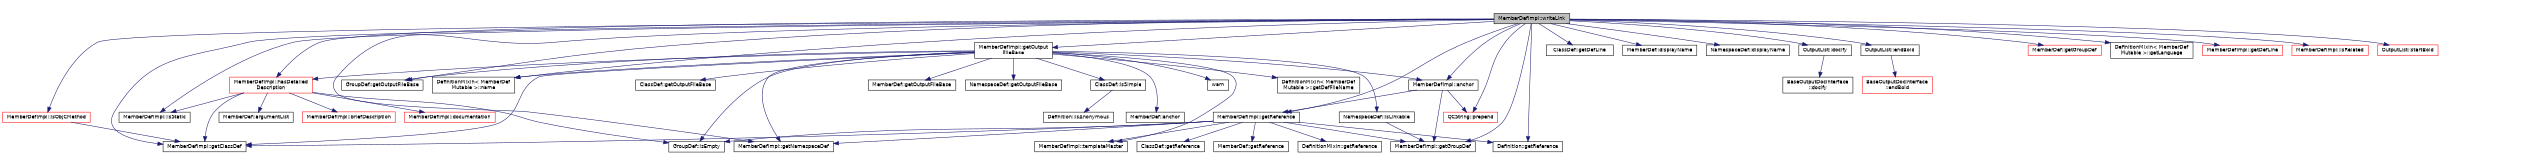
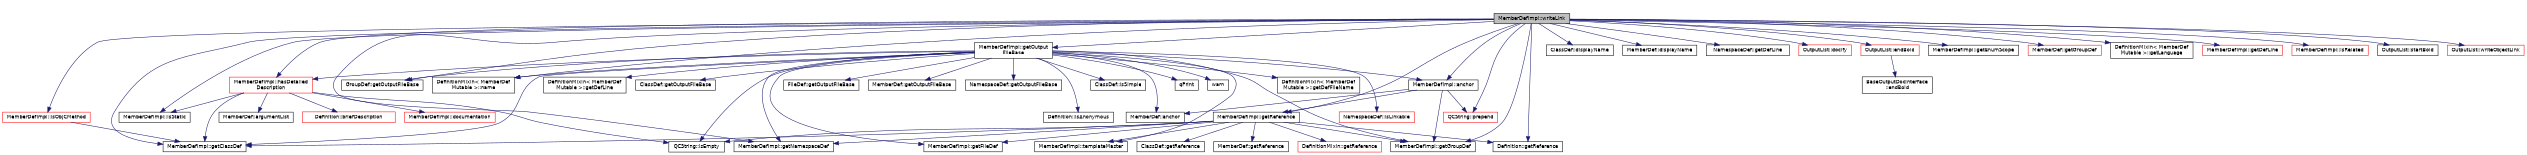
node "ClassDef::getDefLine": label "ClassDef::getDefLine" -> "ClassDef::displayName"
node "NamespaceDef::displayName": label "NamespaceDef::displayName" -> "NamespaceDef::getDefLine"
node "OutputList::docify": color black -> red
node "OutputList::endBold": color black -> red
node "MemberDefImpl::getEnumScope": added
node "OutputList::startBold": color red -> black
node "OutputList::writeObjectLink": added
node "DefinitionMixin< MemberDef Mutable >::getDefLine": added
node "FileDef::getOutputFileBase": added
node "qPrint": added
node "BaseOutputDocInterface ::docify": removed
node "BaseOutputDocInterface ::endBold": color red -> black
edge "ClassDef::isSimple" -> "Definition::isAnonymous": now "MemberDefImpl::getOutput FileBase" -> "Definition::isAnonymous"
edge "MemberDefImpl::anchor" -> "MemberDef::anchor": added
node "MemberDefImpl::briefDescription": label "MemberDefImpl::briefDescription" -> "Definition::briefDescription"
node "NamespaceDef::isLinkable": color black -> red
edge "NamespaceDef::isLinkable" -> "MemberDefImpl::getGroupDef": now "MemberDefImpl::getOutput FileBase" -> "MemberDefImpl::getGroupDef"
node "GroupDef::isEmpty": label "GroupDef::isEmpty" -> "QCString::isEmpty"
node "MemberDefImpl::getFileDef": added
node "DefinitionMixin::getReference": color black -> red
